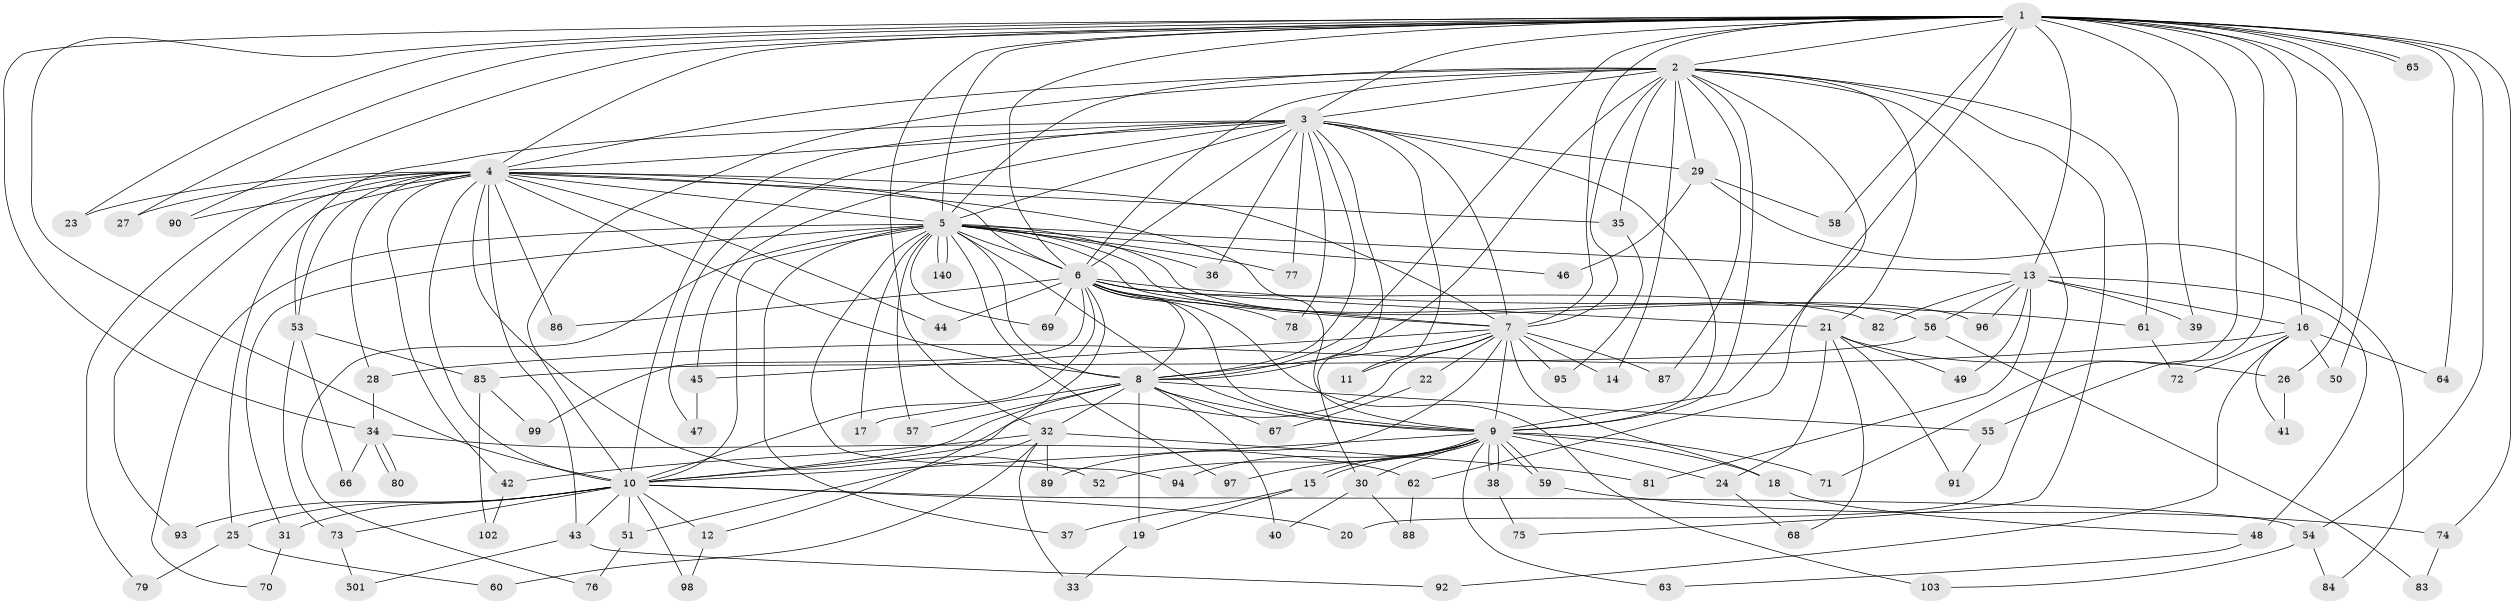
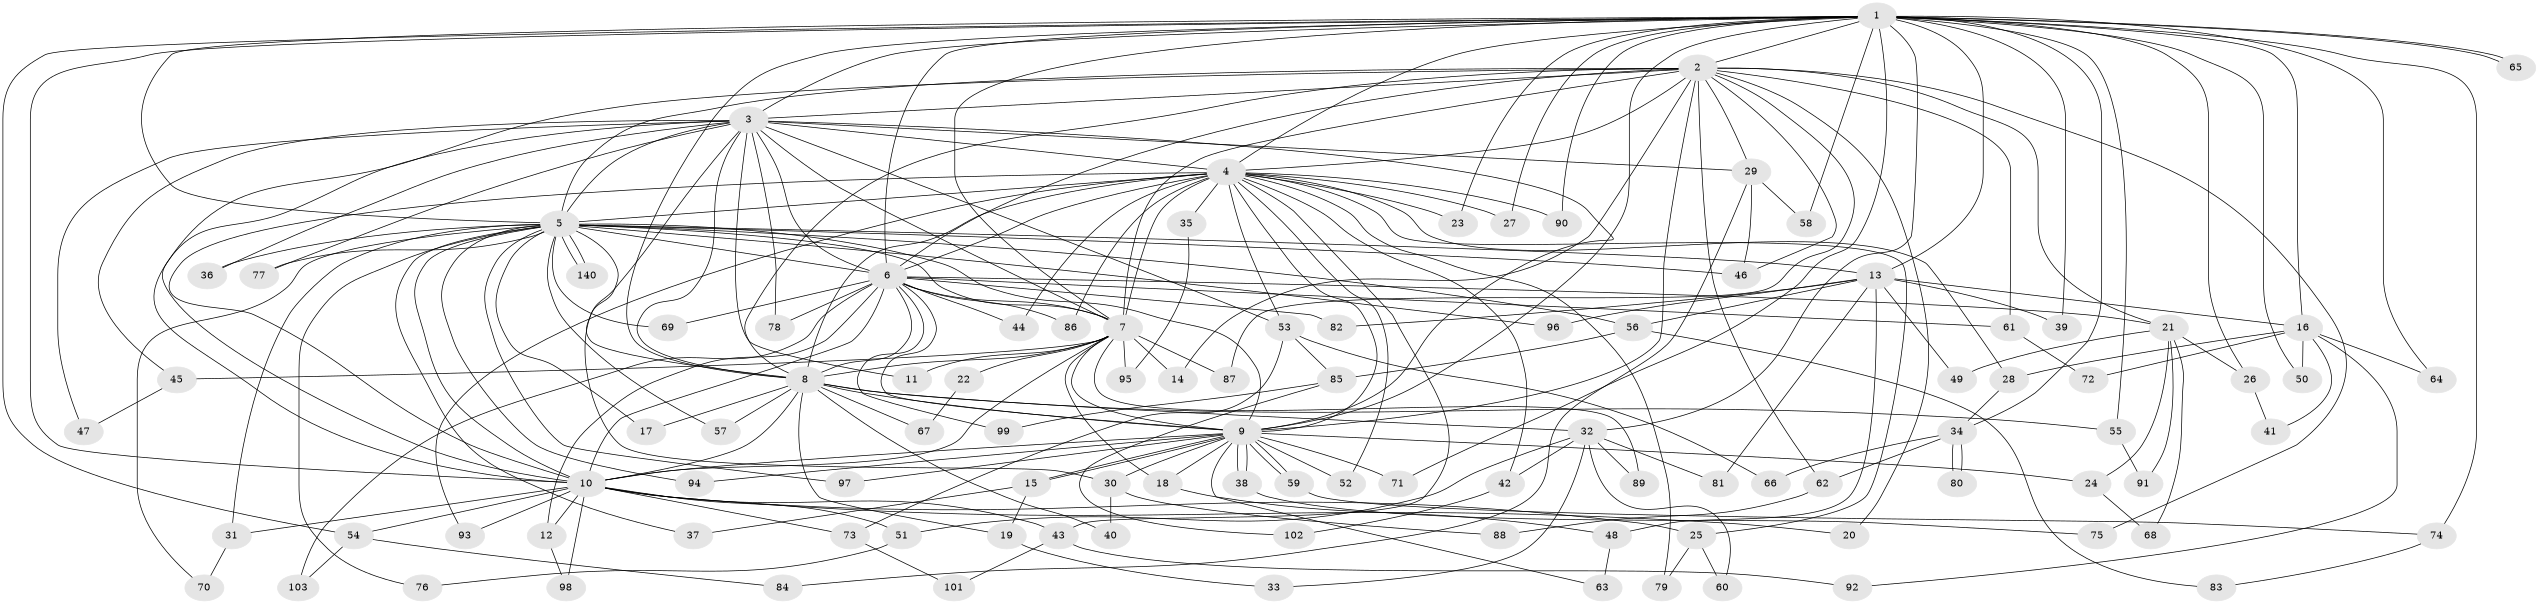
edge "2" -- "35": now "2" -- "46"
node "501": label "501" -> "101"
